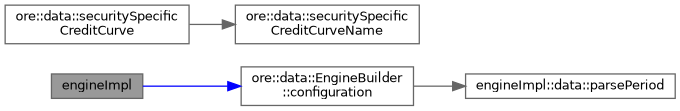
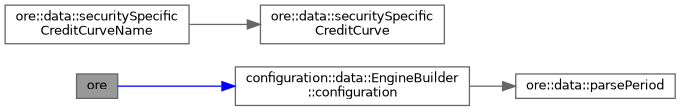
edge "ore::data::securitySpecific CreditCurve" -> "ore::data::securitySpecific CreditCurveName": reversed
node "engineImpl": label "engineImpl" -> "ore"
node "ore::data::EngineBuilder ::configuration": label "ore::data::EngineBuilder ::configuration" -> "configuration::data::EngineBuilder ::configuration"
node "engineImpl::data::parsePeriod": label "engineImpl::data::parsePeriod" -> "ore::data::parsePeriod"
